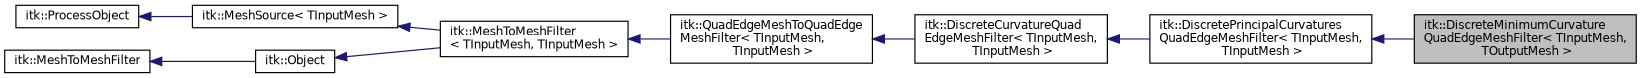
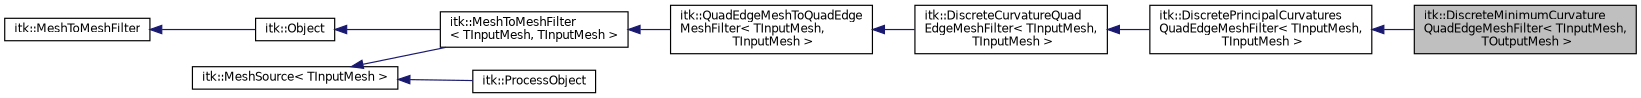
edge "itk::MeshSource< TInputMesh >" -> "itk::ProcessObject": reversed
